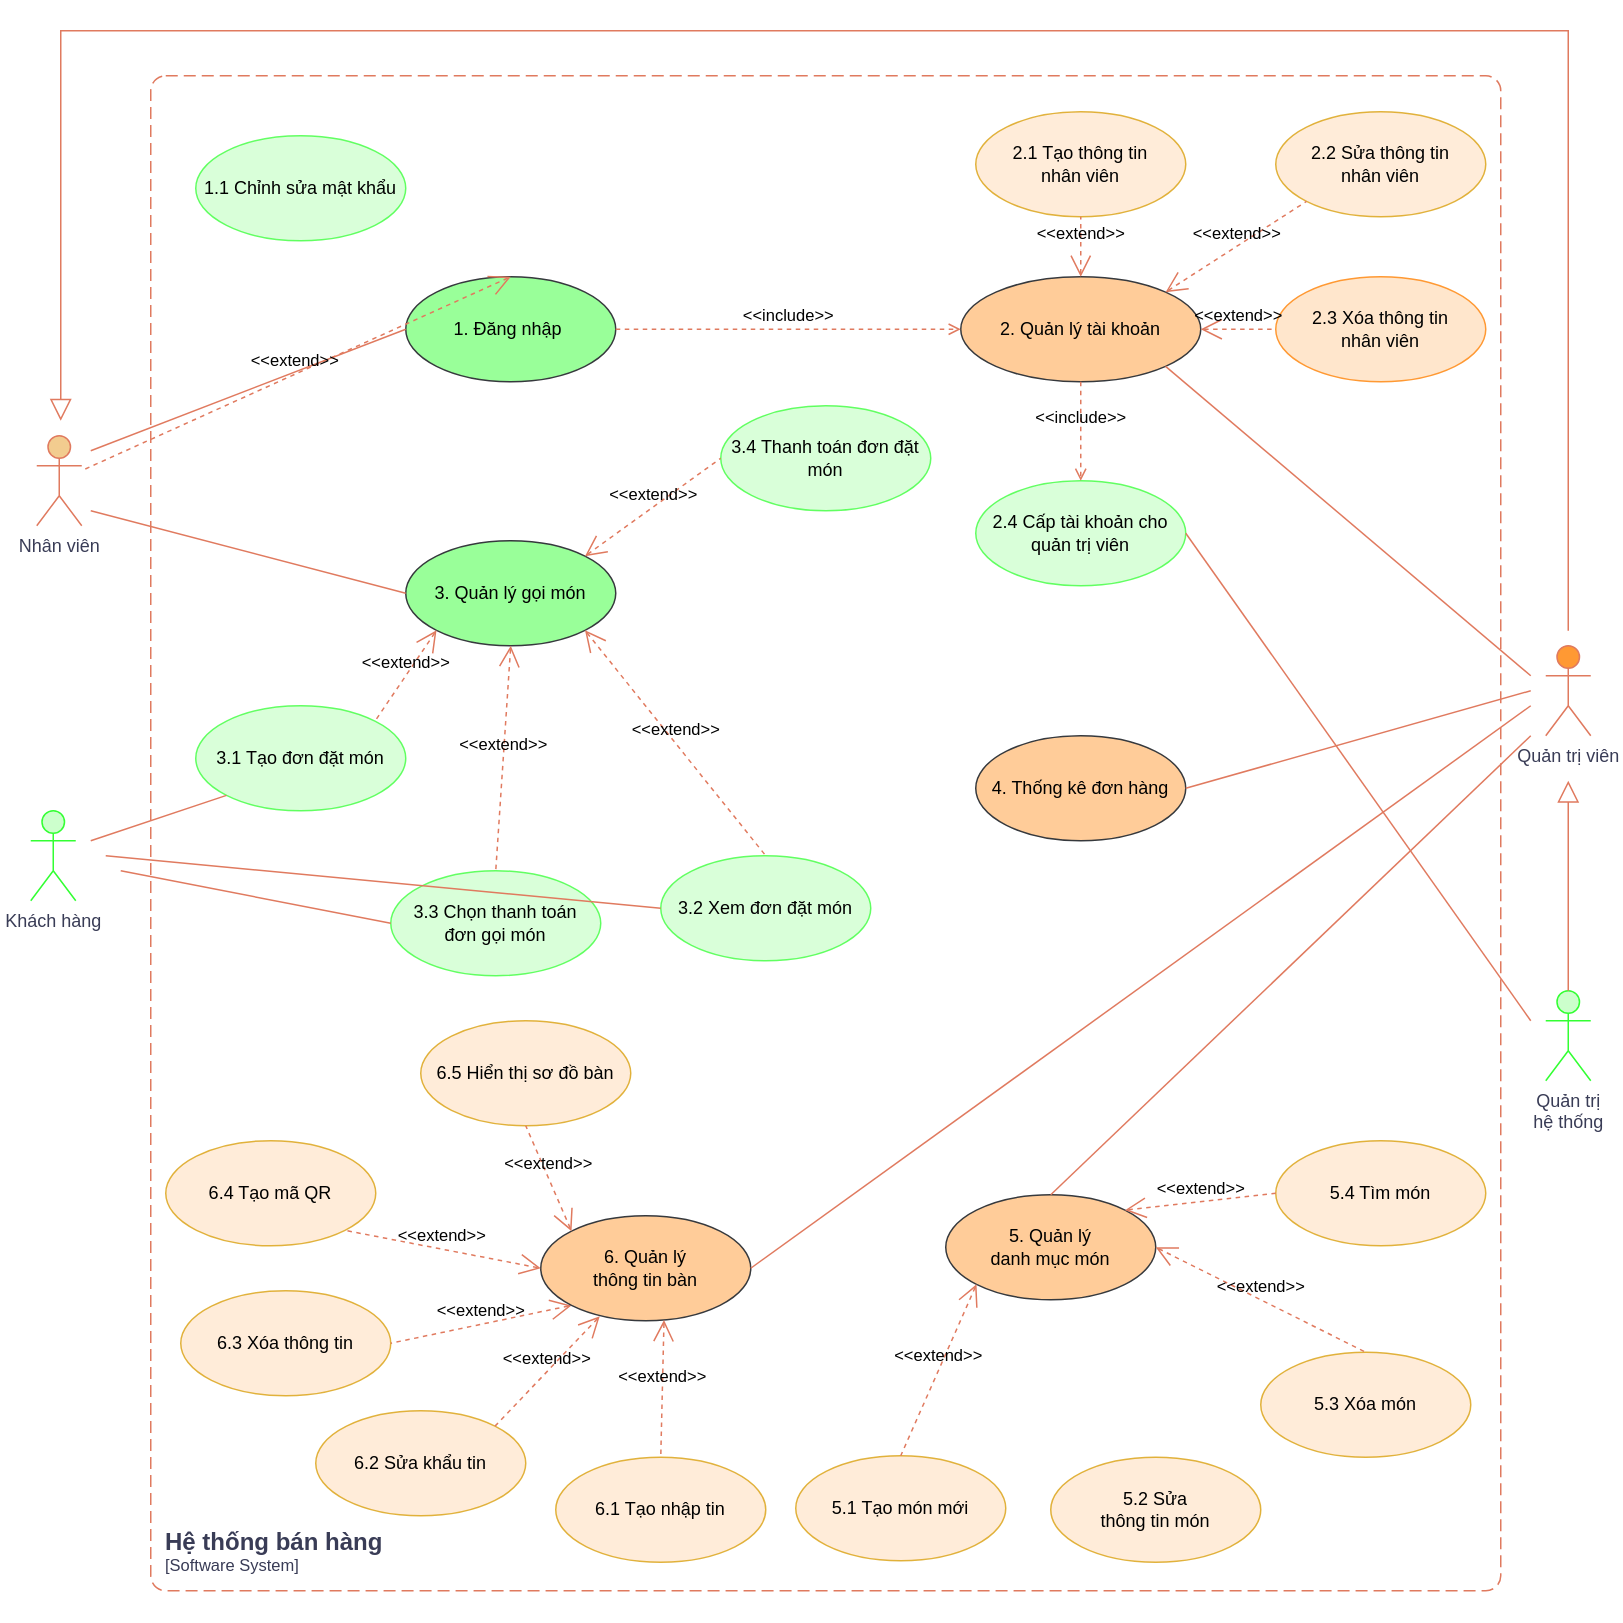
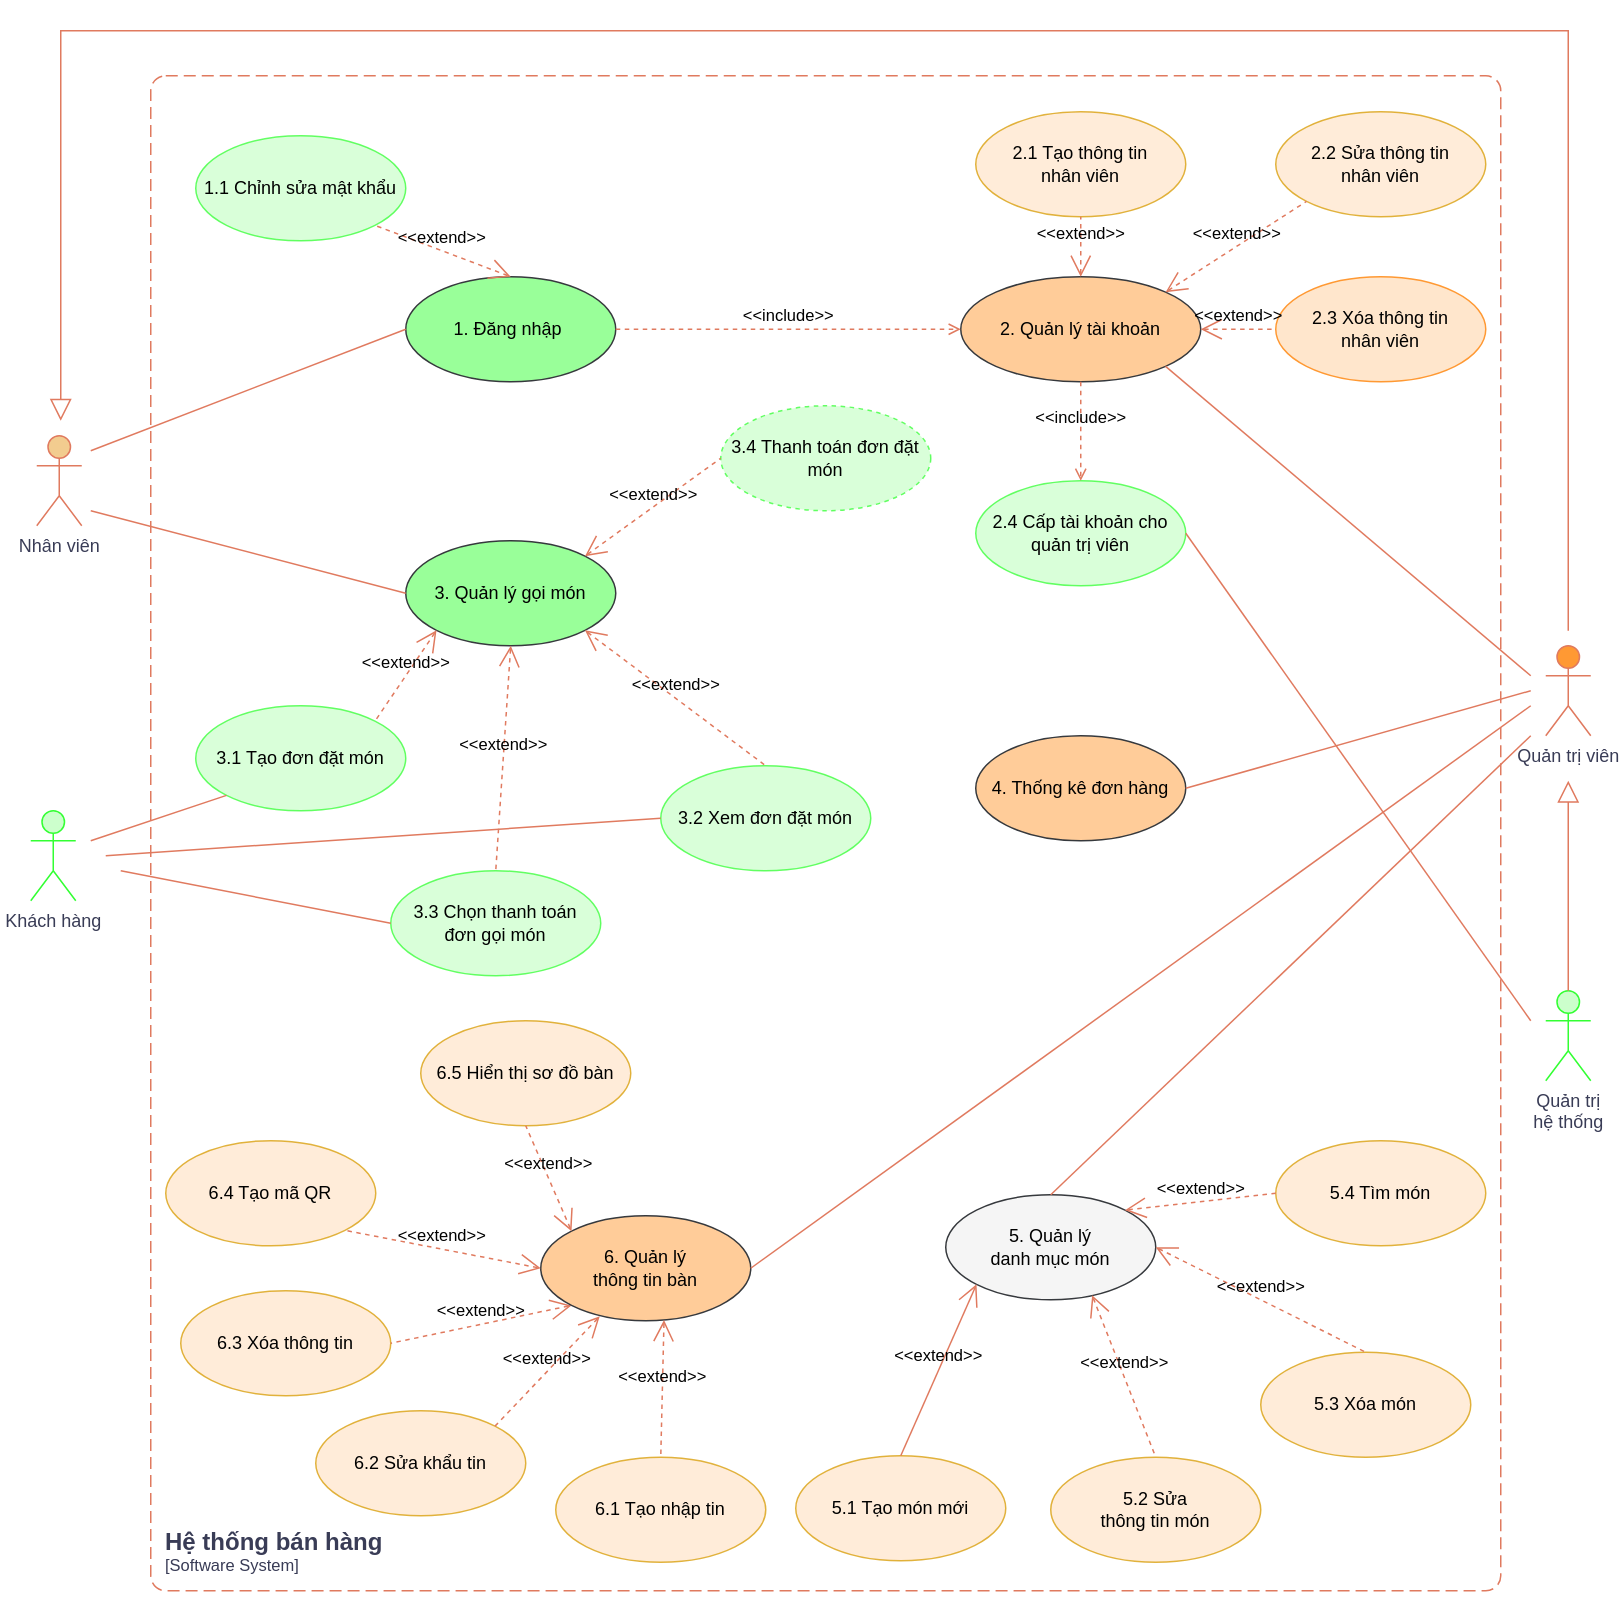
edge "Nhân viên" -> "1. Đăng nhập": now "1.1 Chỉnh sửa mật khẩu" -> "1. Đăng nhập"
node "3.4 Thanh toán đơn đặt món": style solid -> dashed
node "3.2 Xem đơn đặt món": moved (766, 908) -> (766, 818)
node "5. Quản lý danh mục món": fillcolor #ffcc99 -> #f5f5f5
edge "5.1 Tạo món mới" -> "5. Quản lý danh mục món": style dashed -> solid
edge "5.2 Sửathông tin món" -> "5. Quản lý danh mục món": added, label "<<extend>>"
